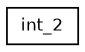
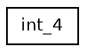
node "int_2": label "int_2" -> "int_4"
